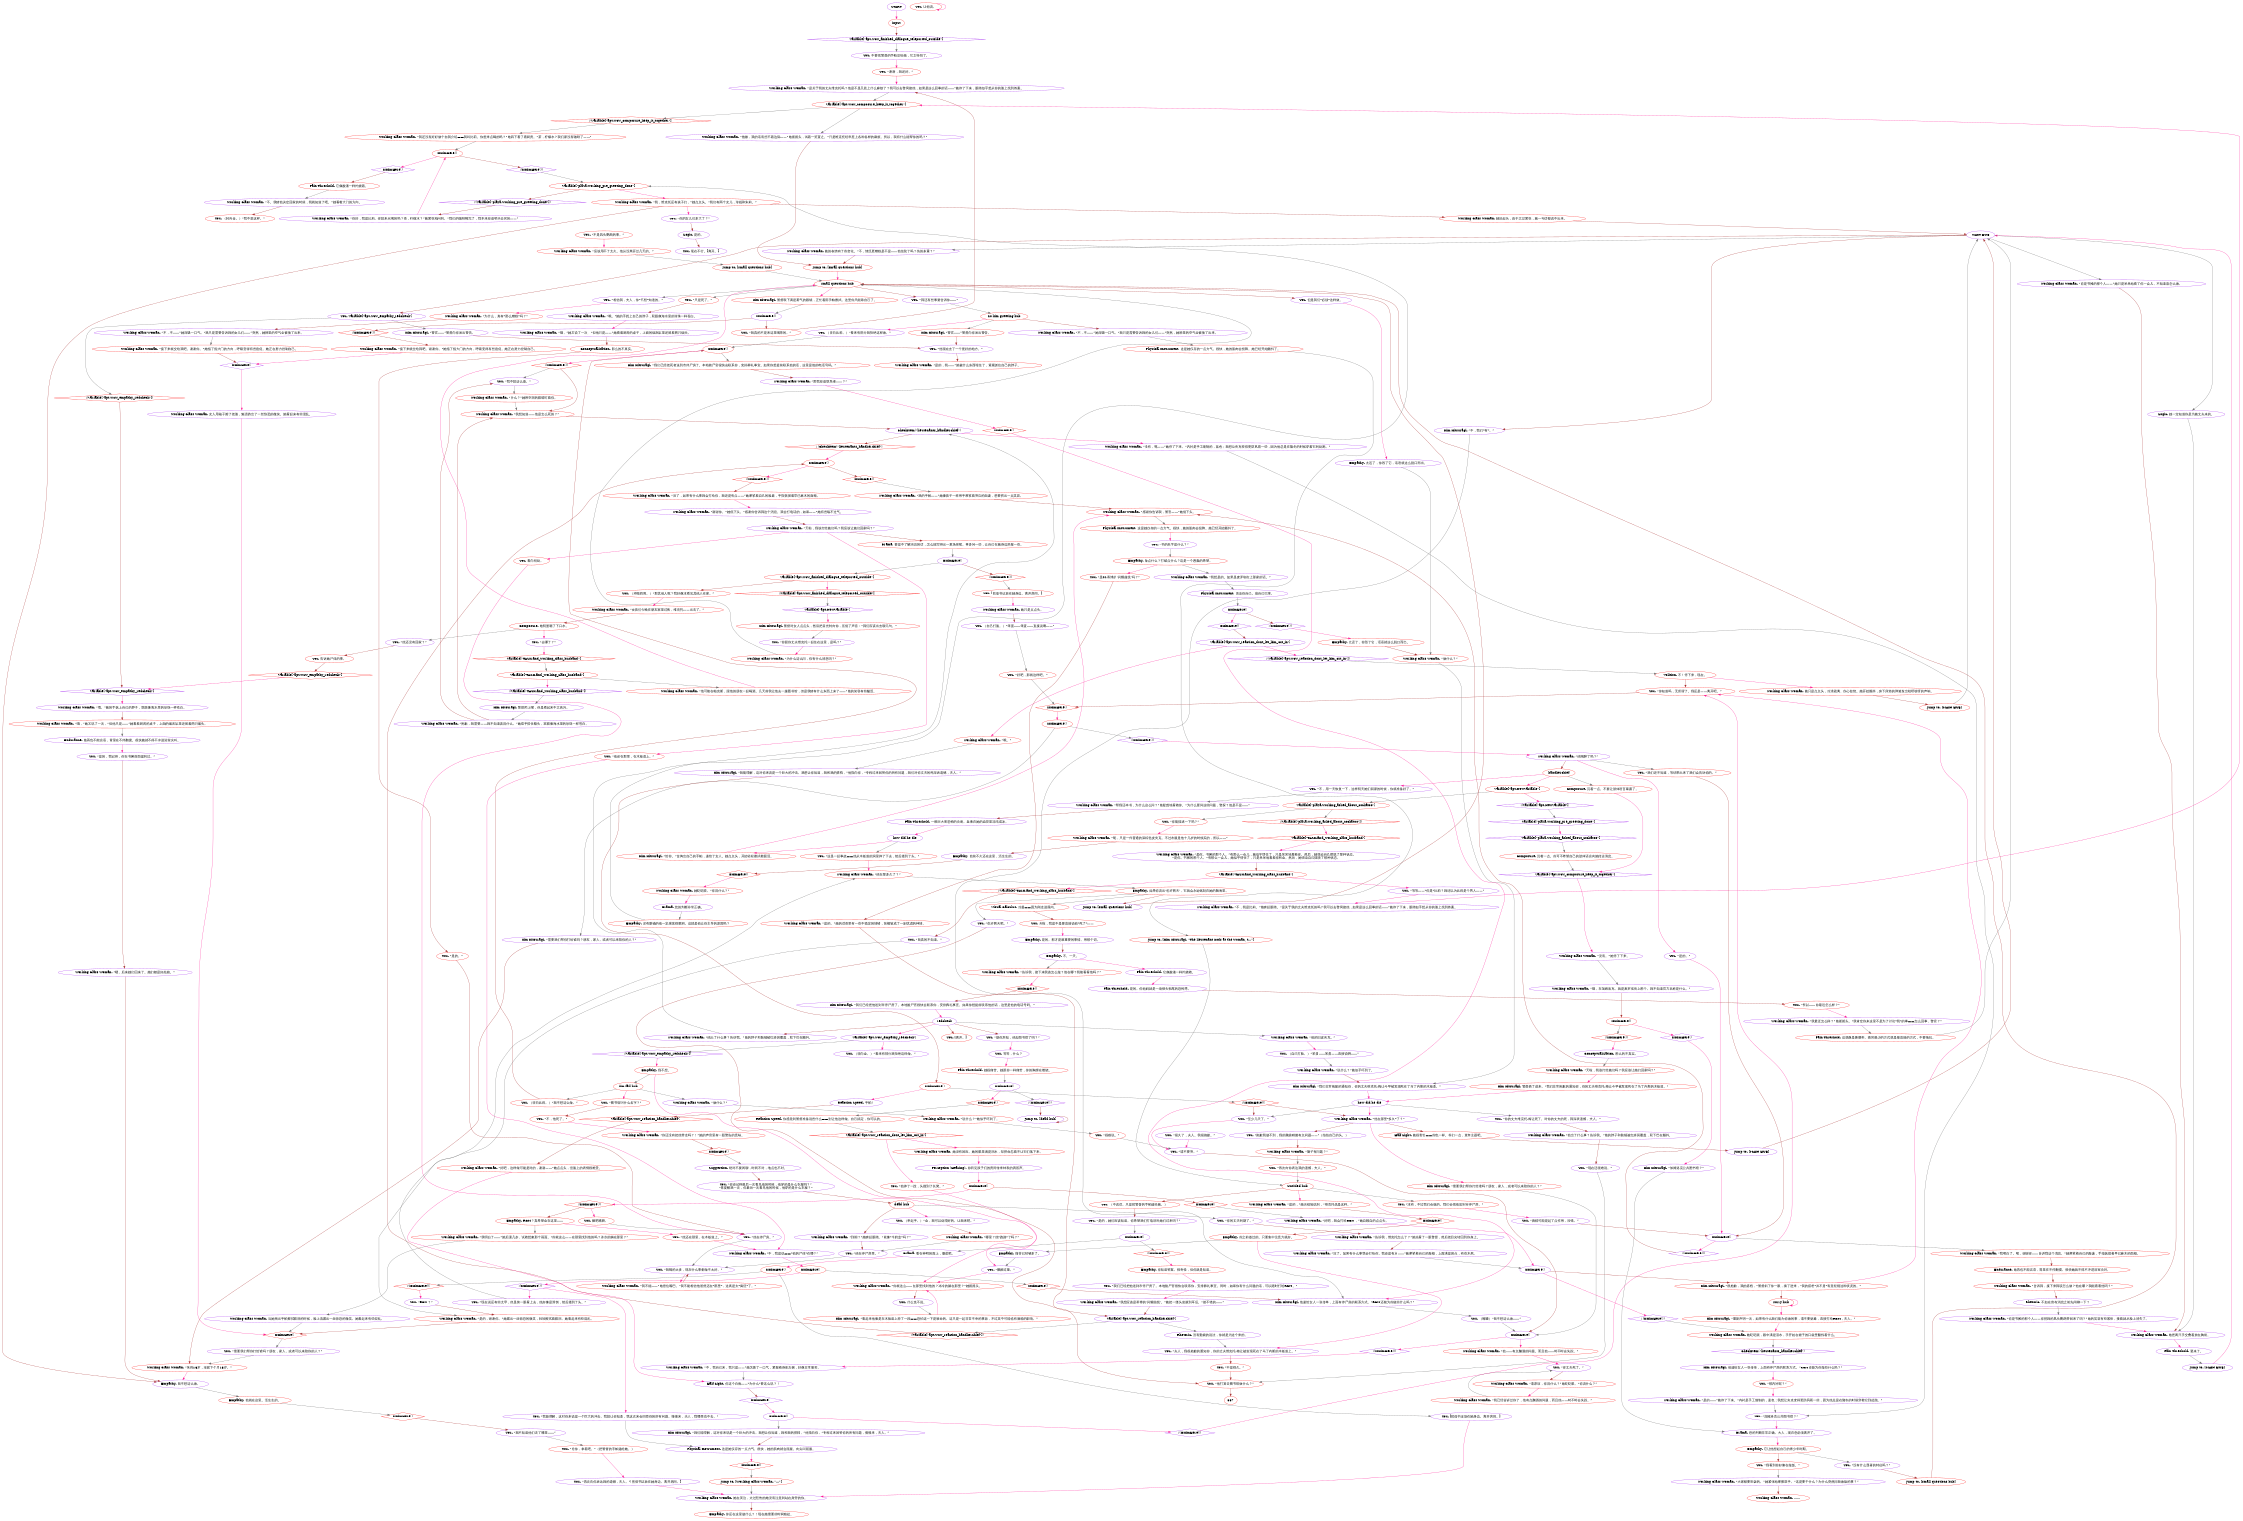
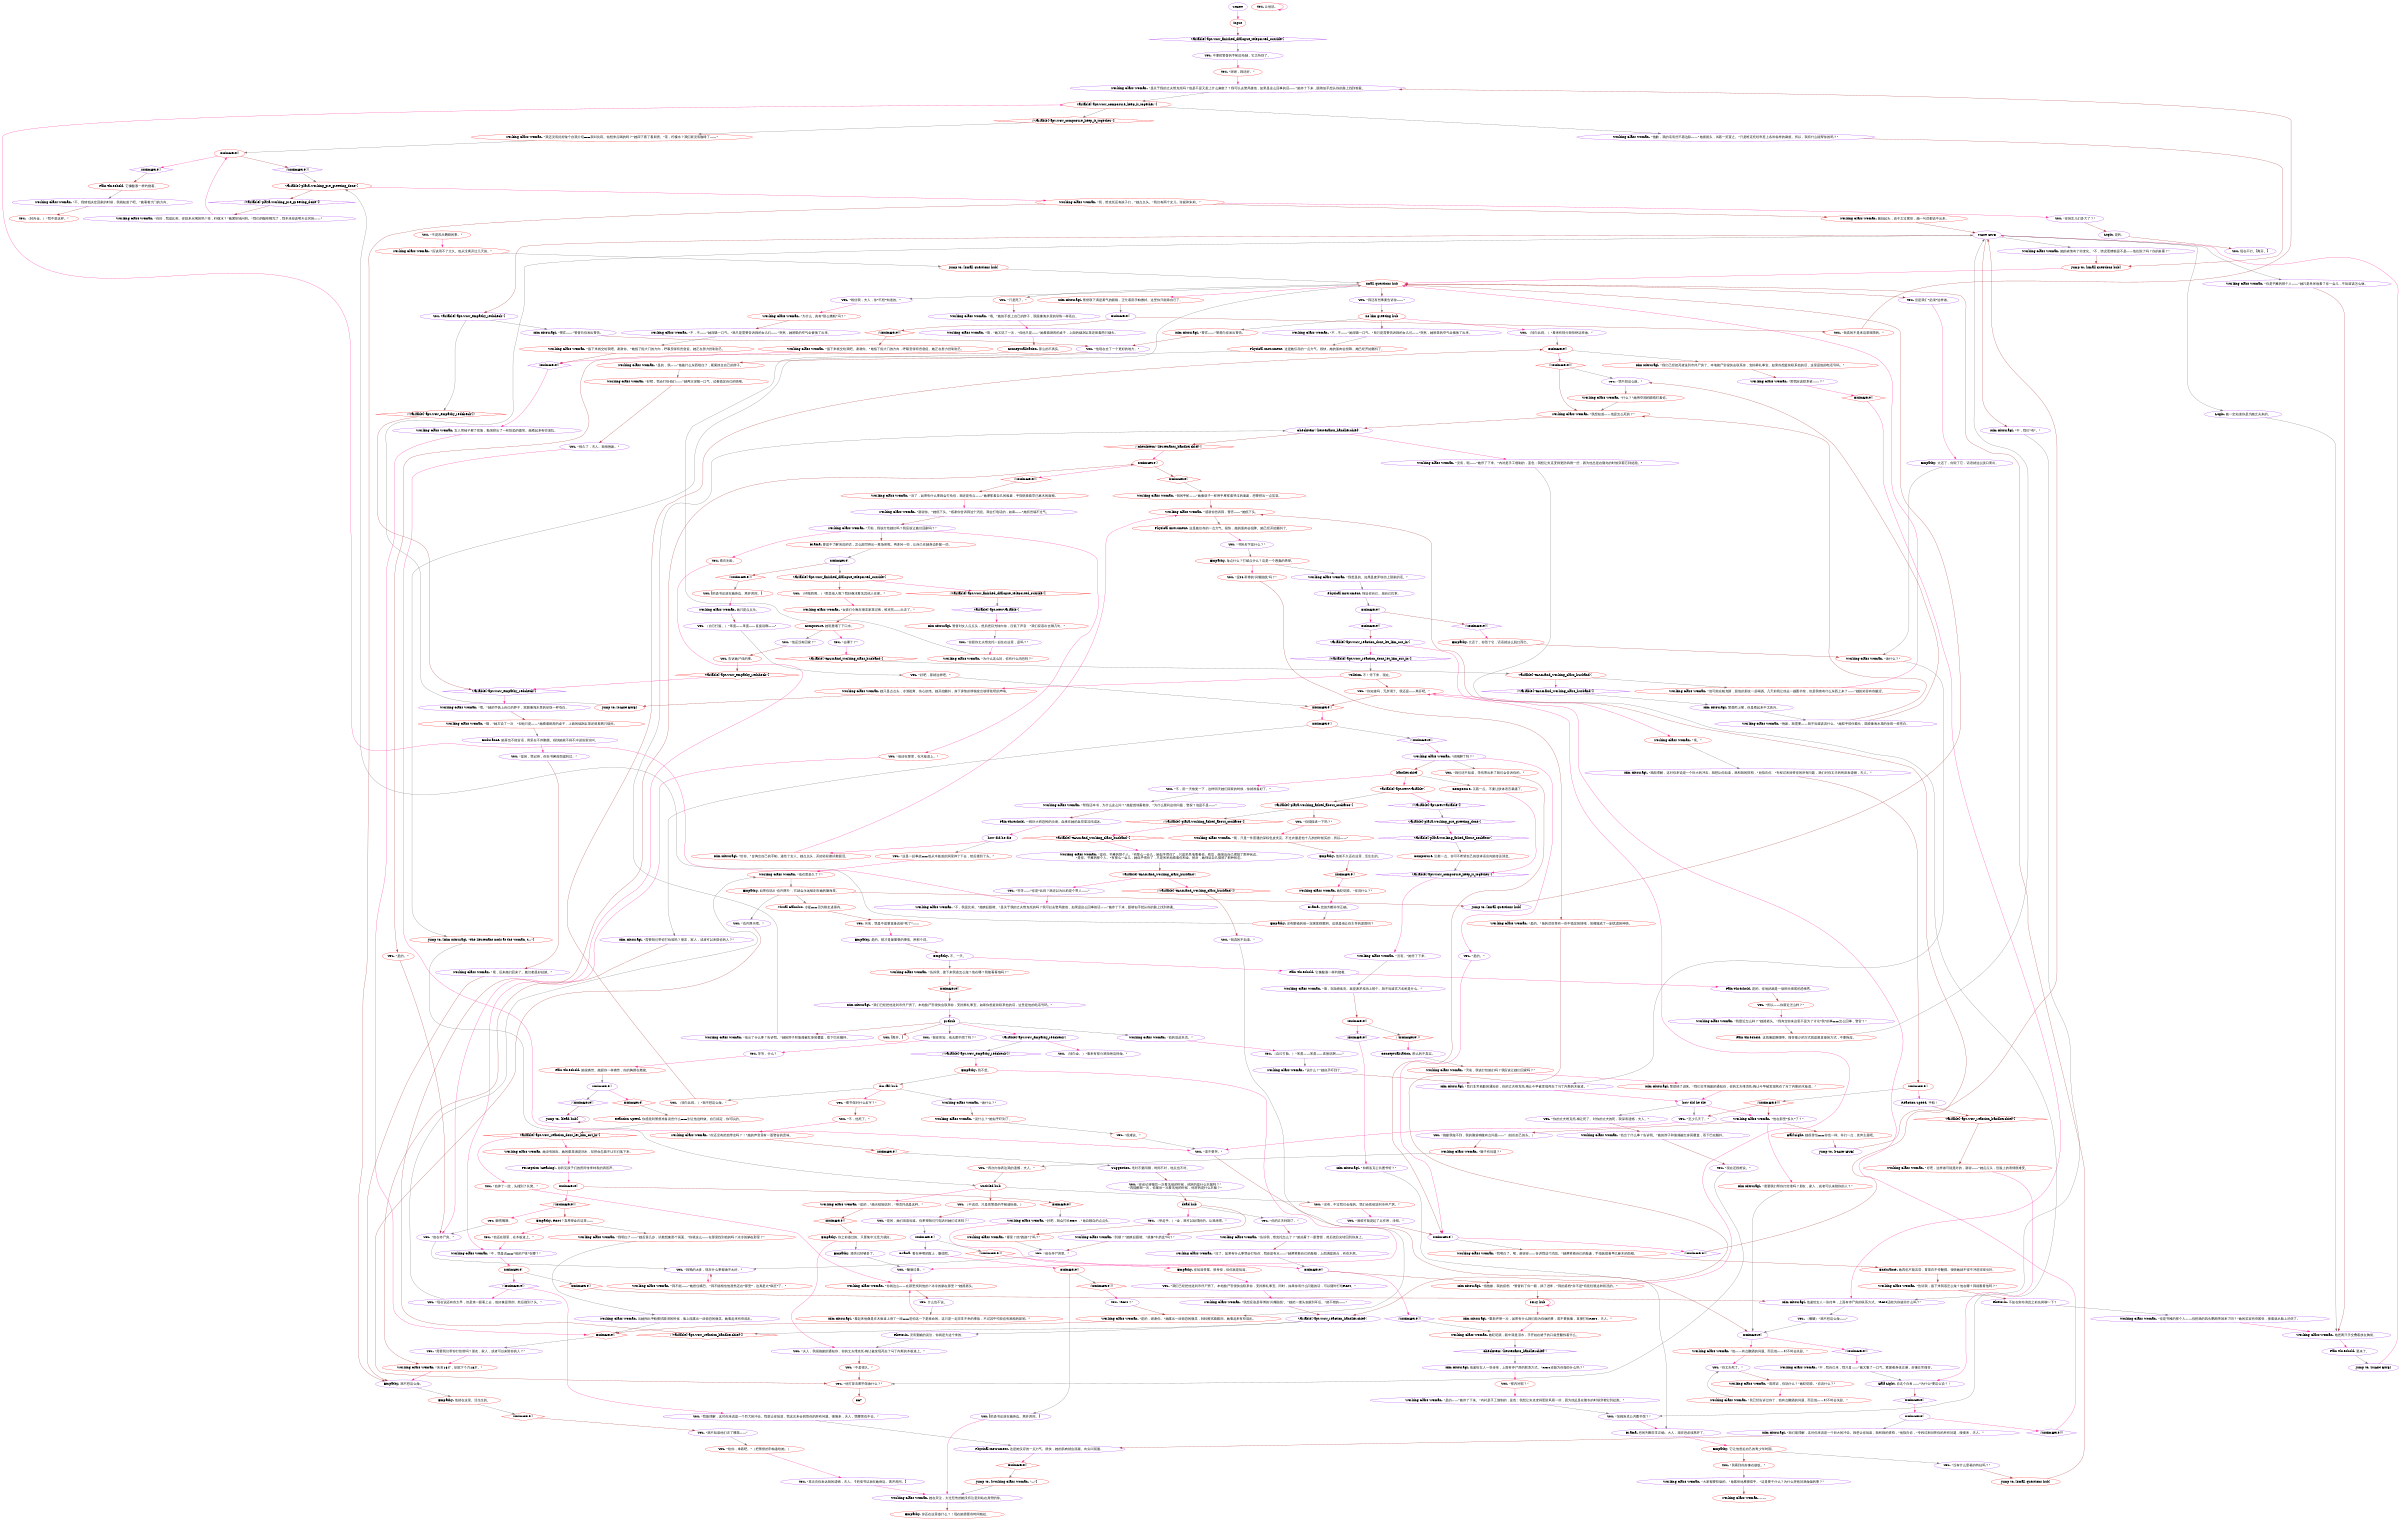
node "Working Class Woman: “好吧，我会打给他们……”她再次深吸一口气，试着稳定自己的情绪。": added
node "redcheck": label "redcheck" -> "prehub"
edge "You: “需要我们帮你打给谁吗？朋友，家人，或者可以来陪你的人？”" -> "Working Class Woman: “朱莉16岁，珍妮下个月18岁。”": color gray40 -> deeppink
